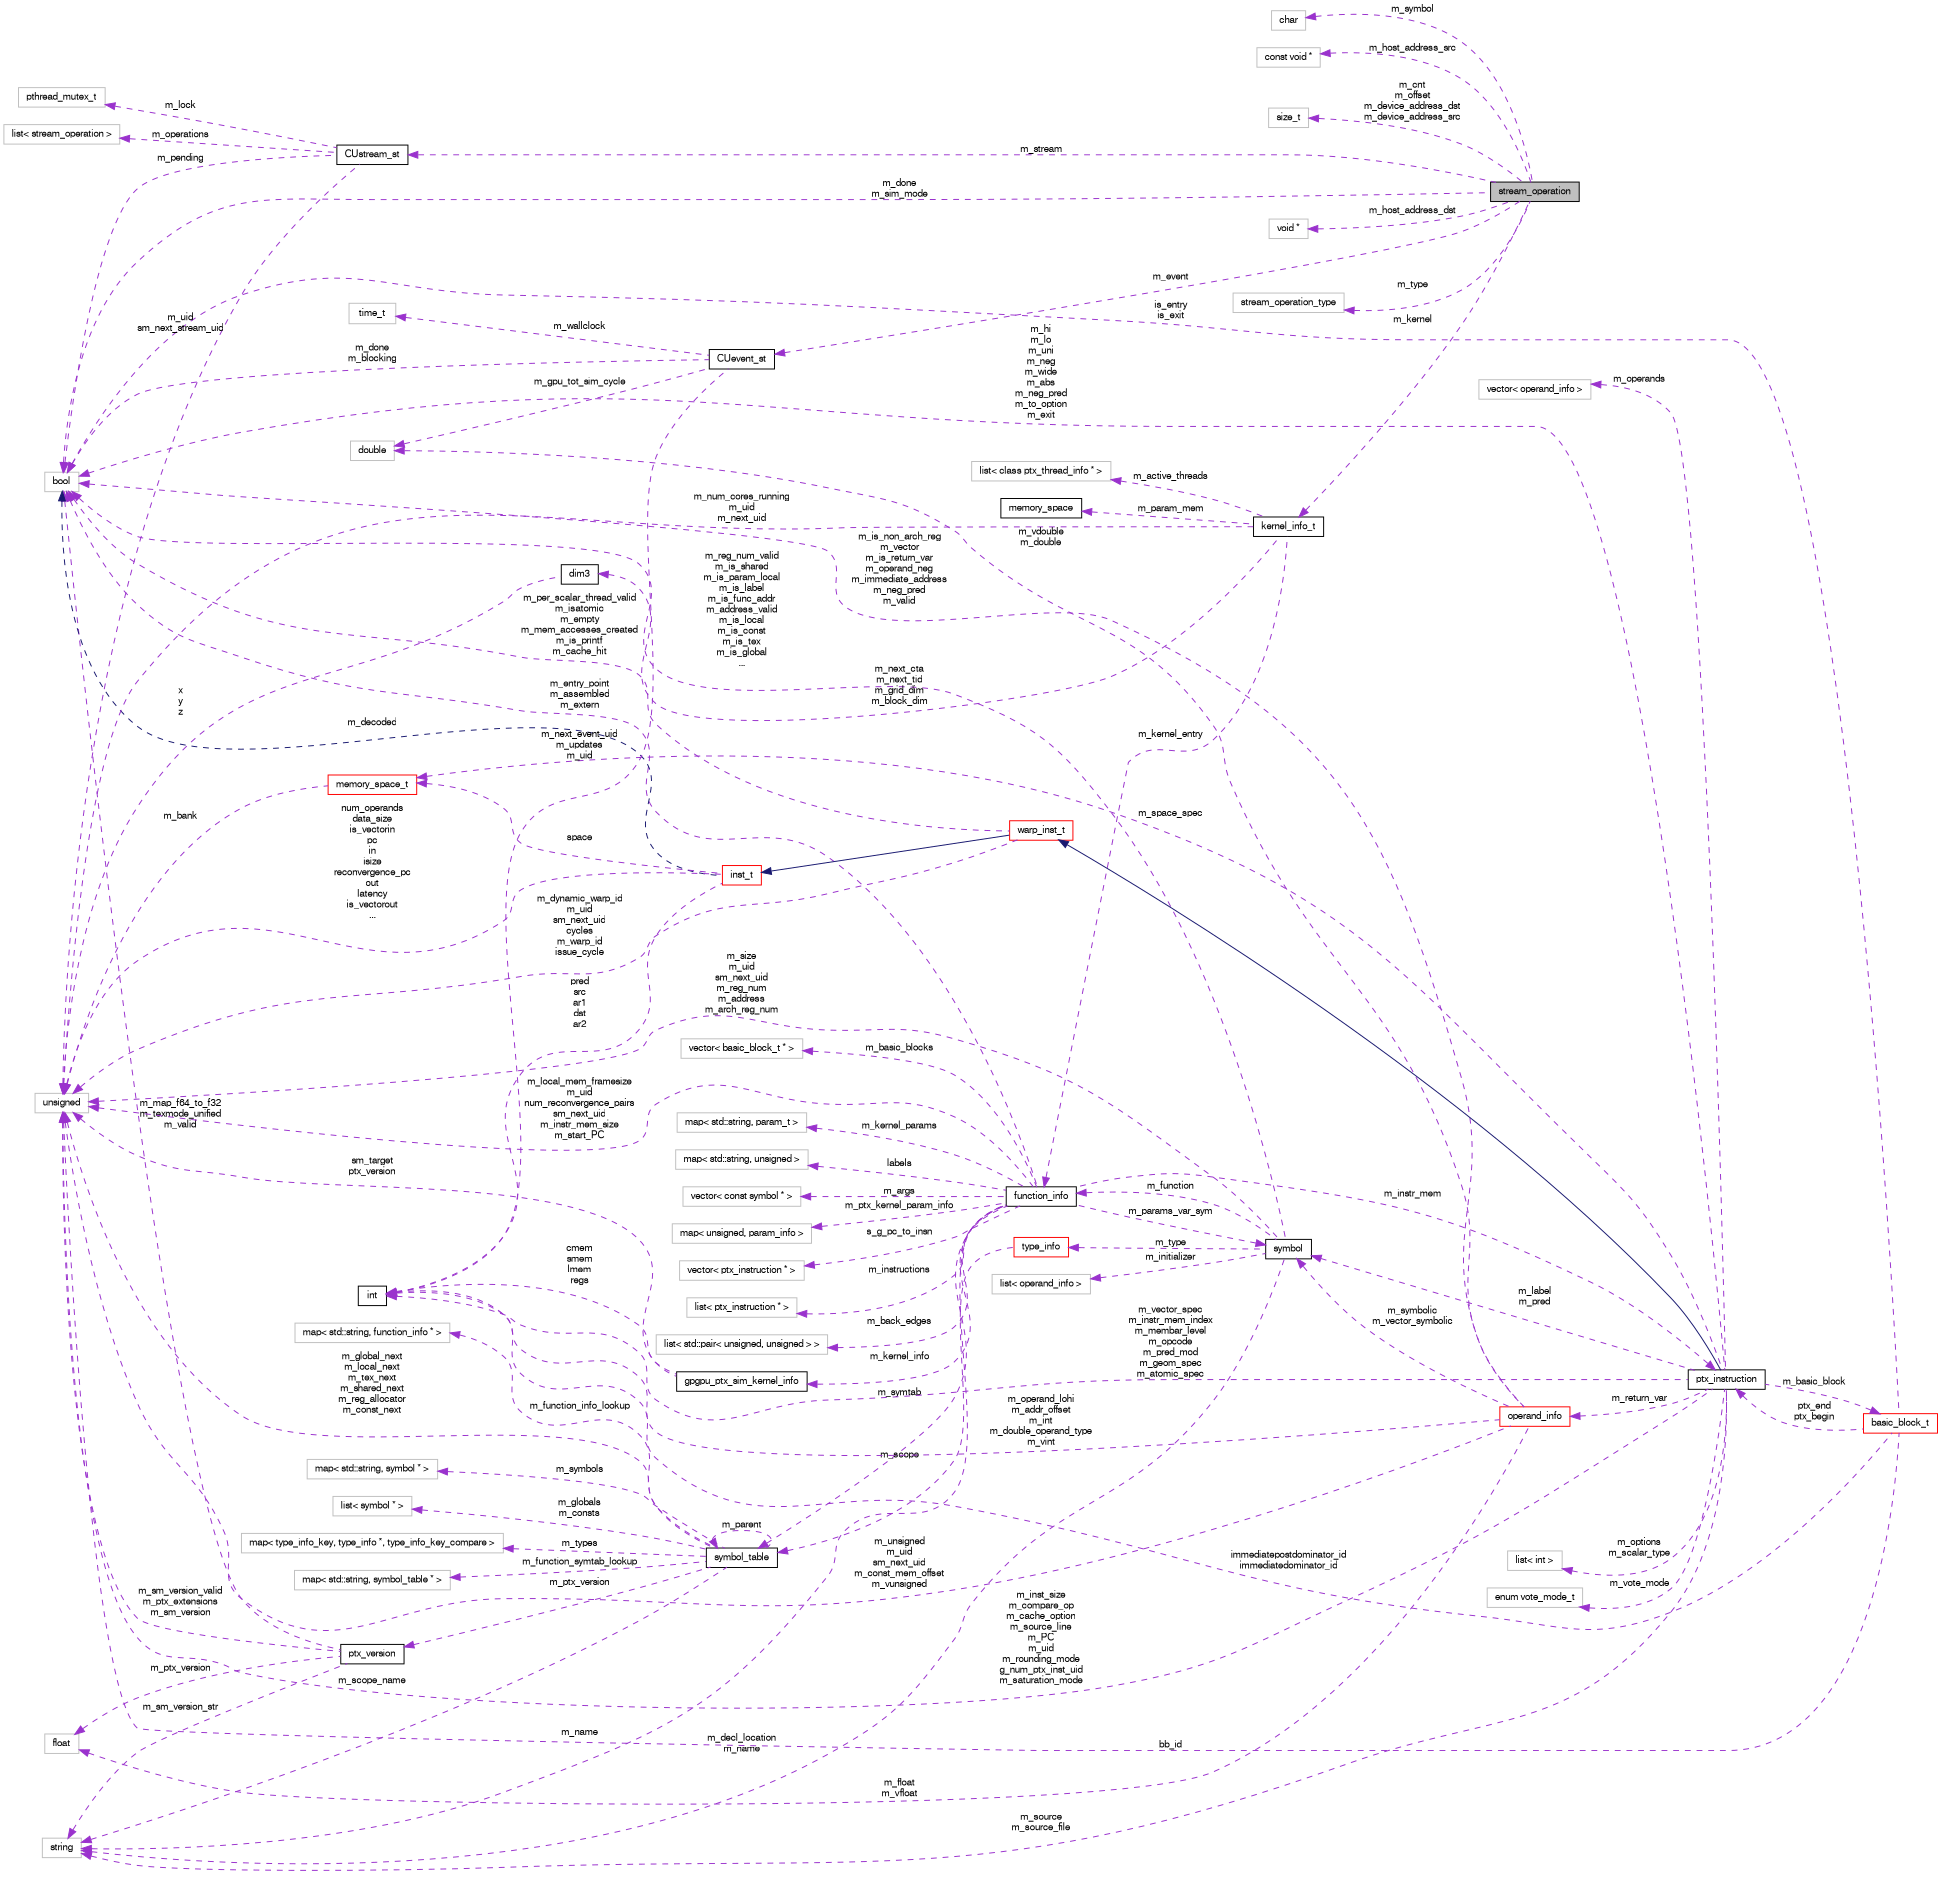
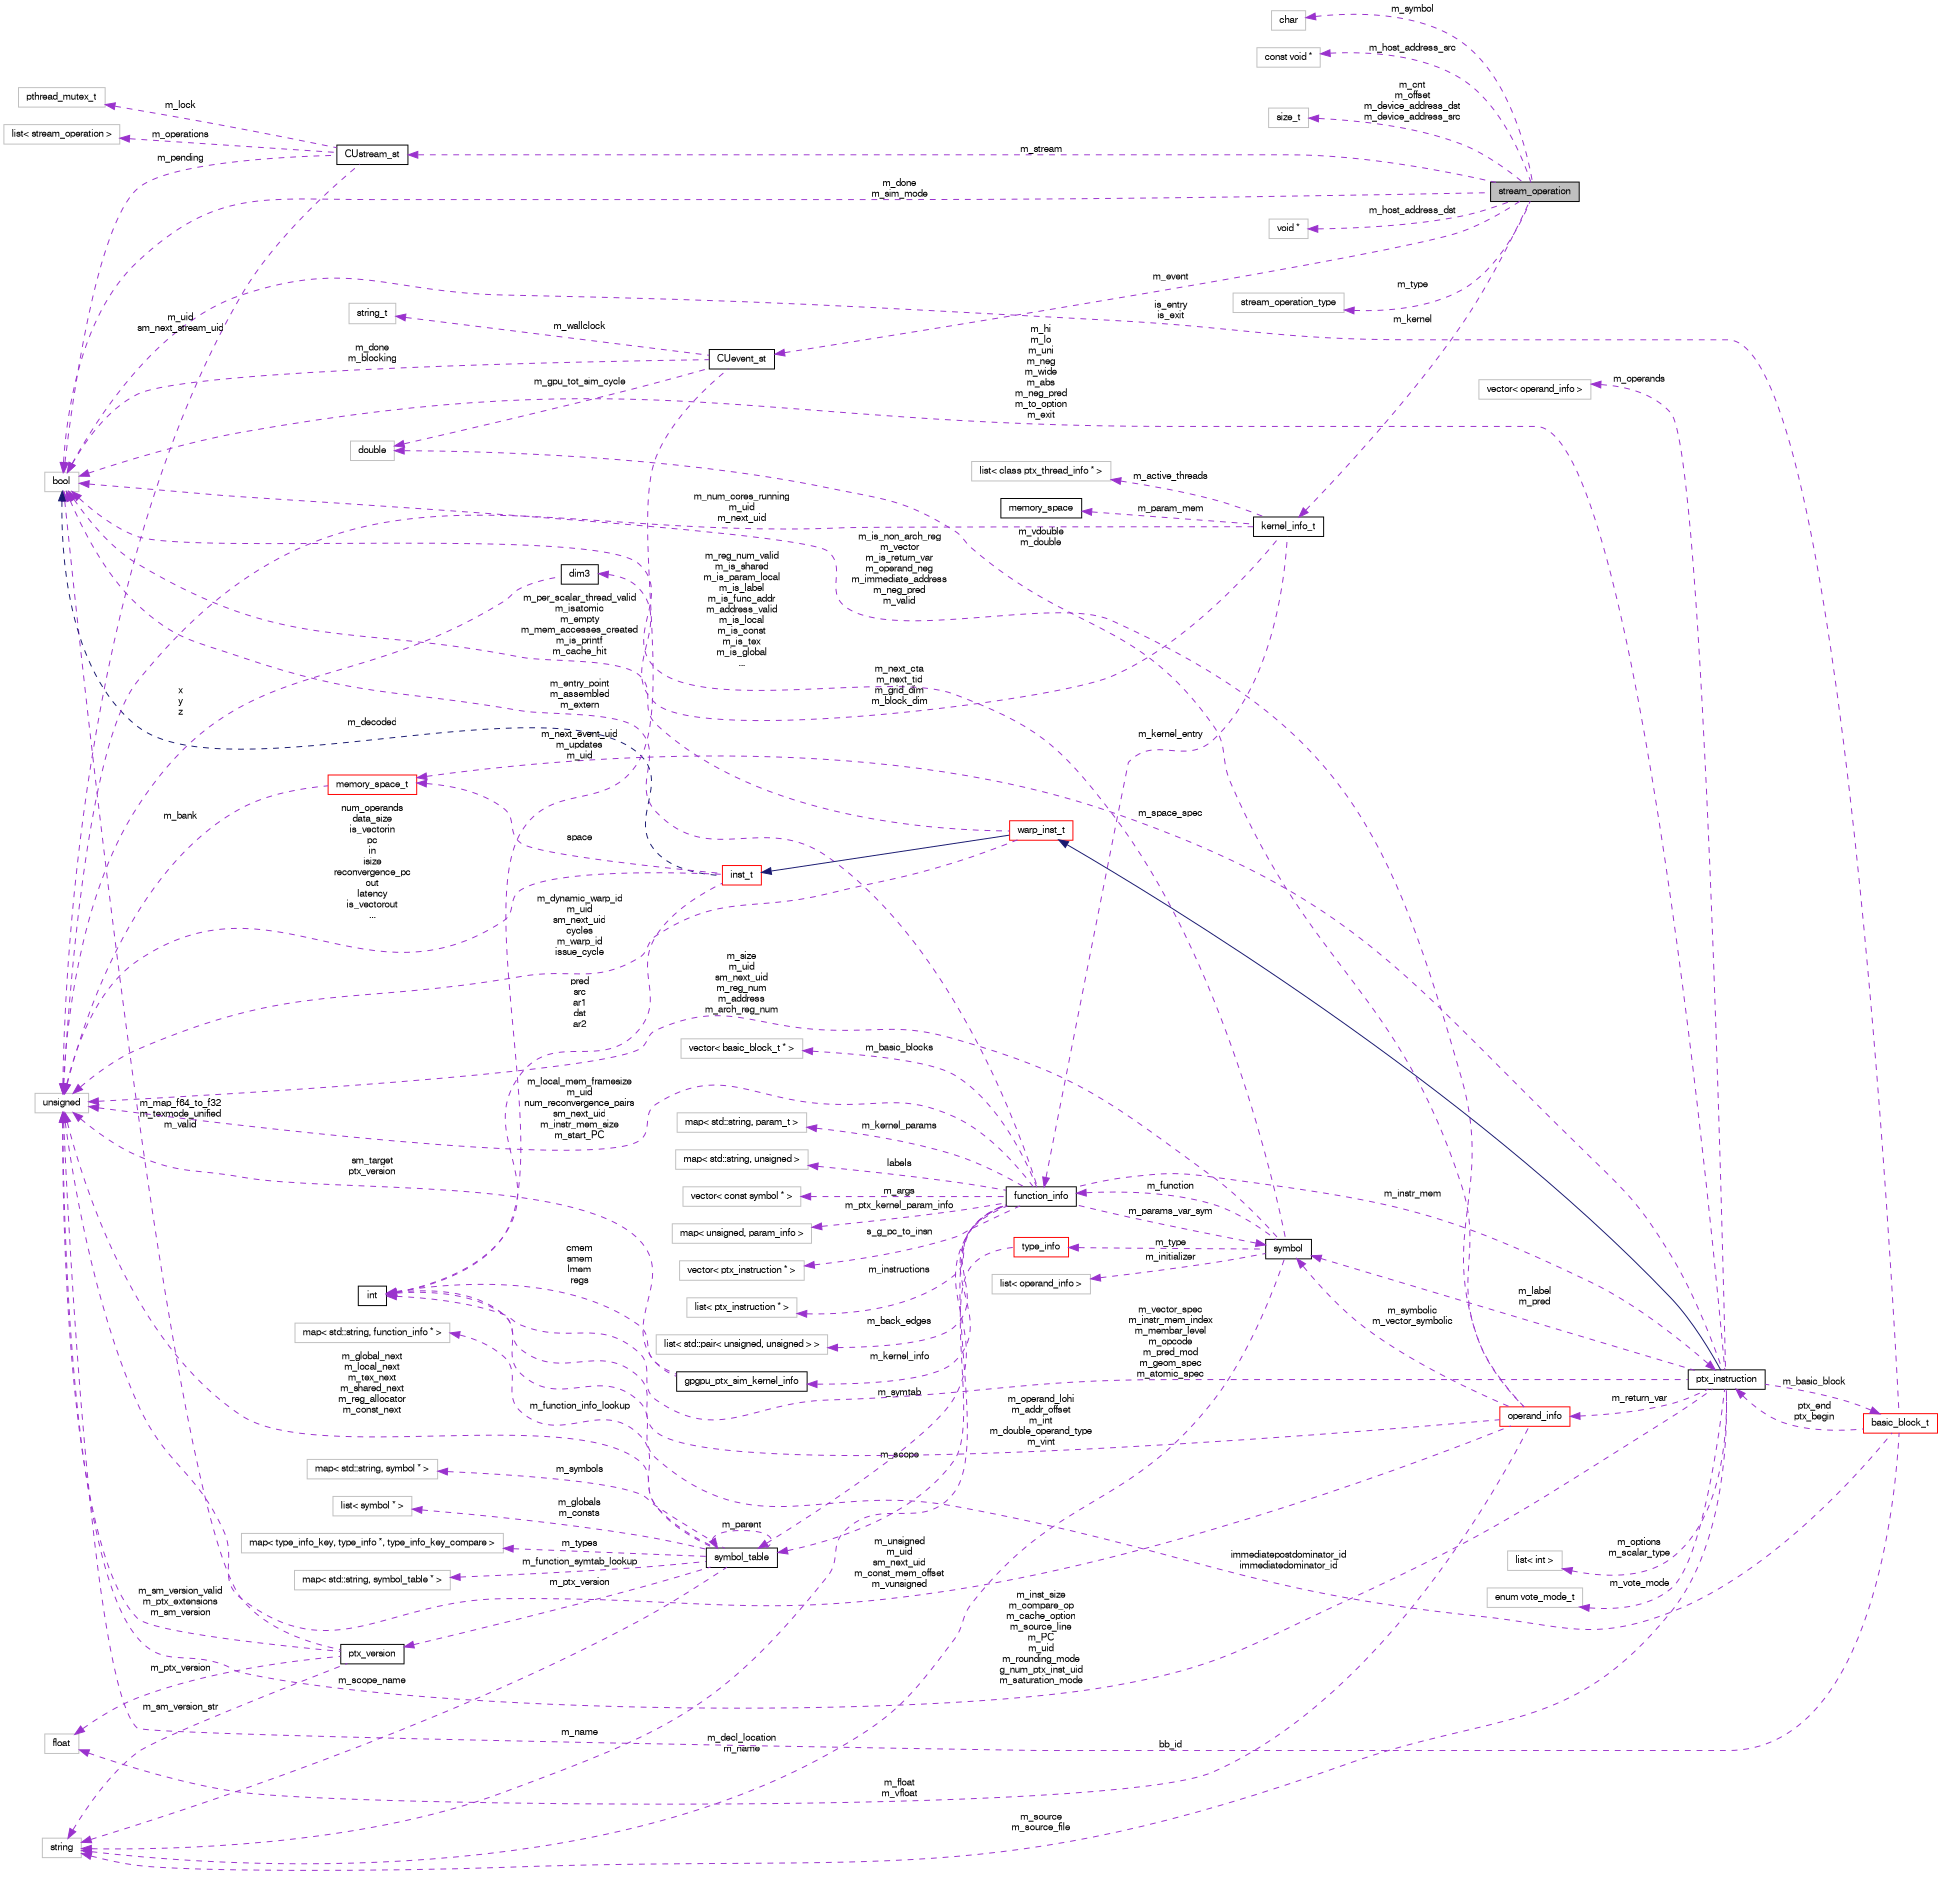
node "time_t": label "time_t" -> "string_t"
